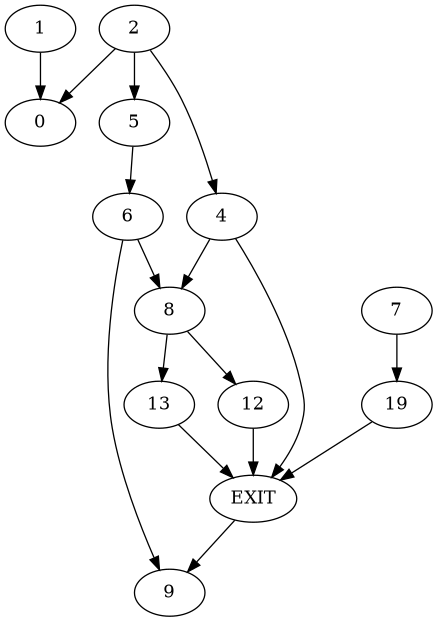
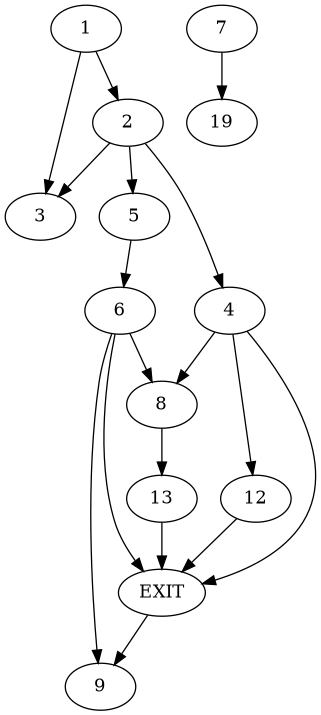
edge "1" -> "2": added
node "0": label "0" -> "3"
edge "8" -> "12": now "4" -> "12"
edge "19" -> "EXIT": now "6" -> "EXIT"
